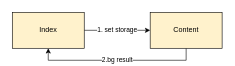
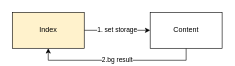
node "Content": fillcolor #fff2cc -> #ffffff
